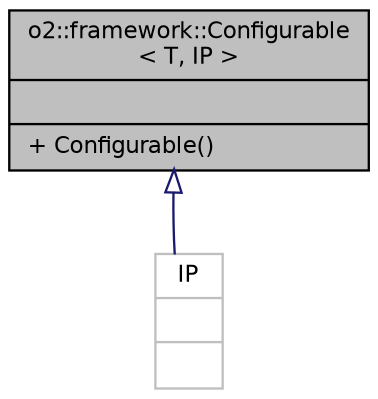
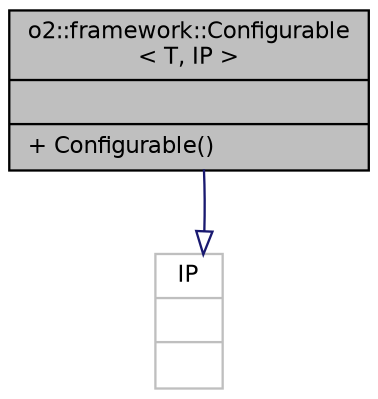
edge "IP" -> "o2::framework::Configurable": reversed
